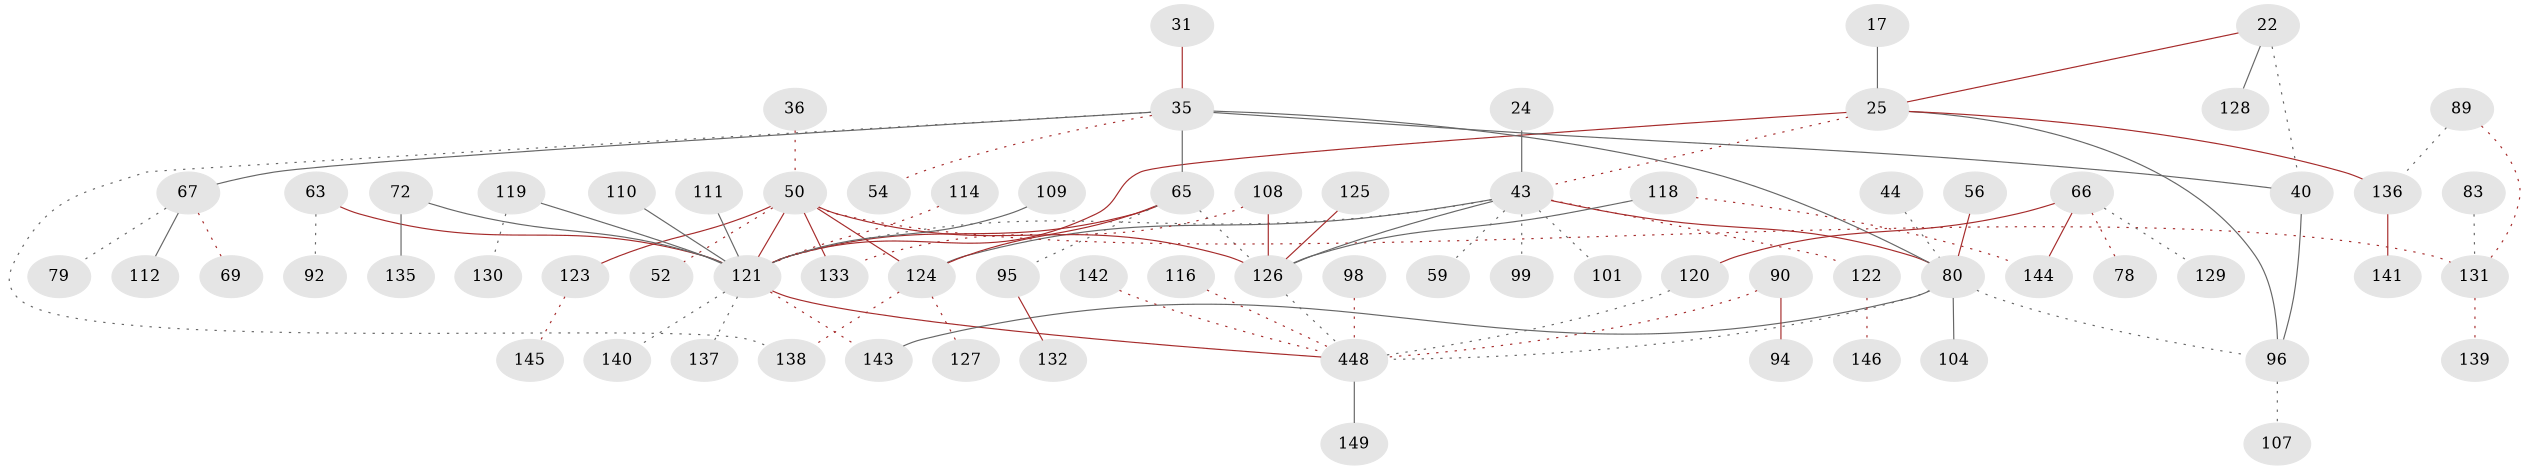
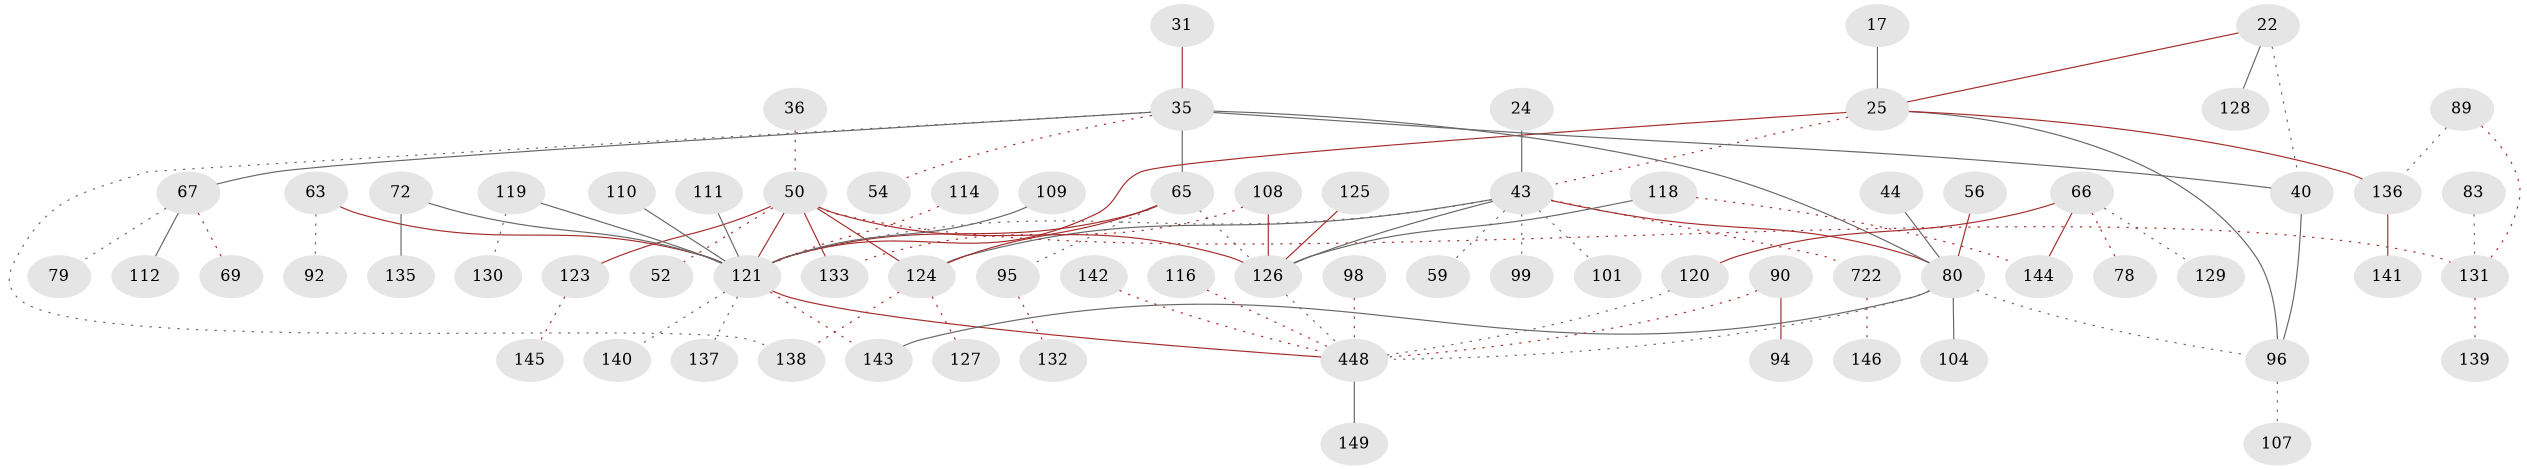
edge "44" -- "80": style dotted -> solid
node "122": label "122" -> "722"
edge "95" -- "132": style solid -> dotted
